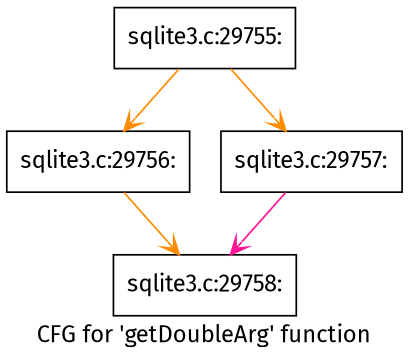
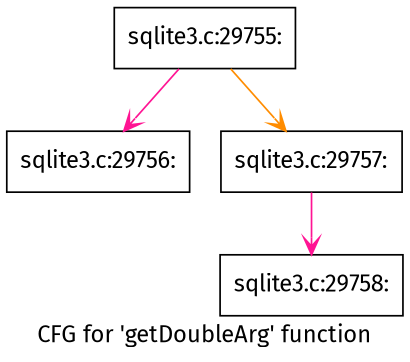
edge "sqlite3.c:29755:" -> "sqlite3.c:29756:": color darkorange -> deeppink
edge "sqlite3.c:29756:" -> "sqlite3.c:29758:": removed
